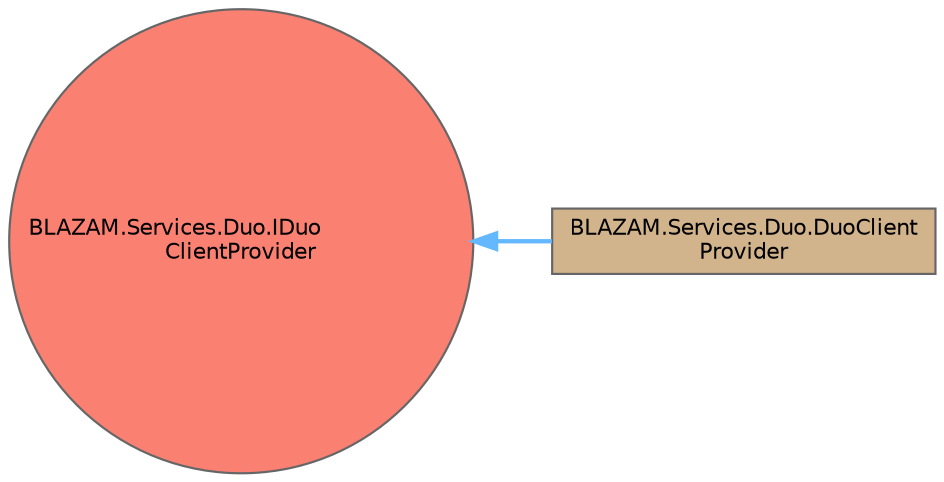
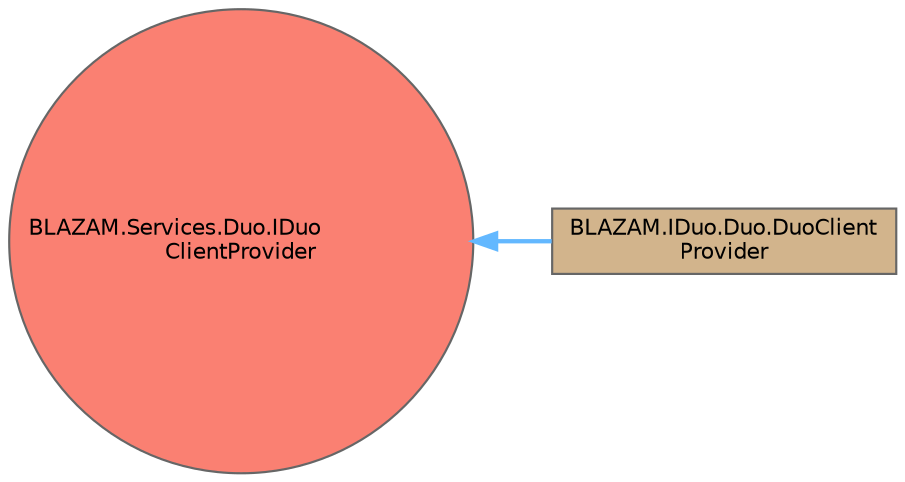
node "BLAZAM.Services.Duo.DuoClient Provider": label "BLAZAM.Services.Duo.DuoClient Provider" -> "BLAZAM.IDuo.Duo.DuoClient Provider"
